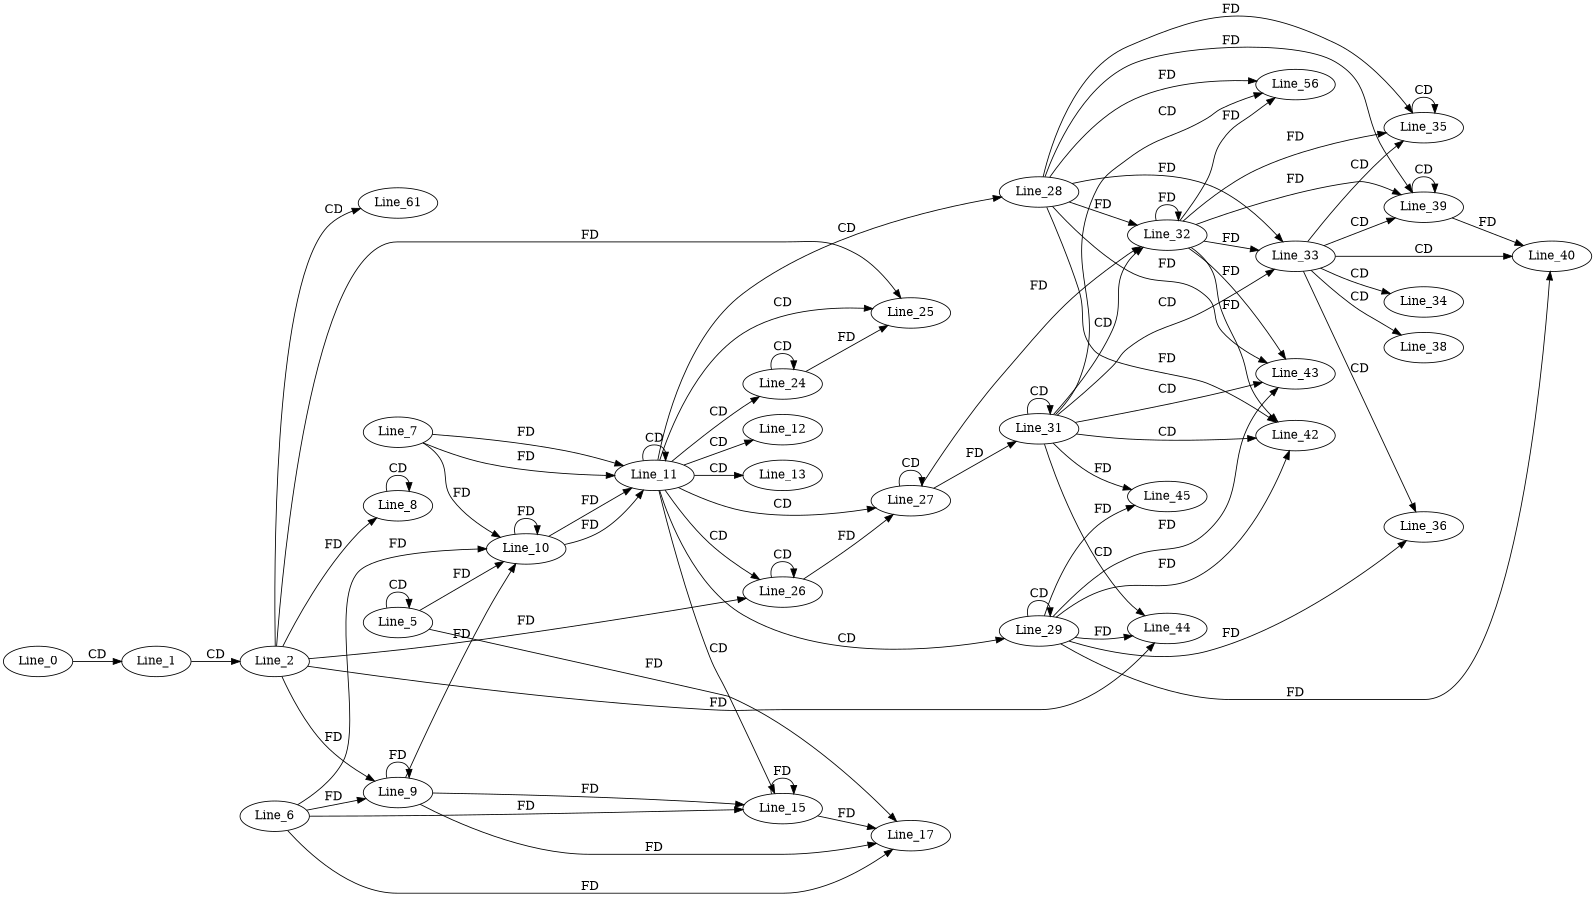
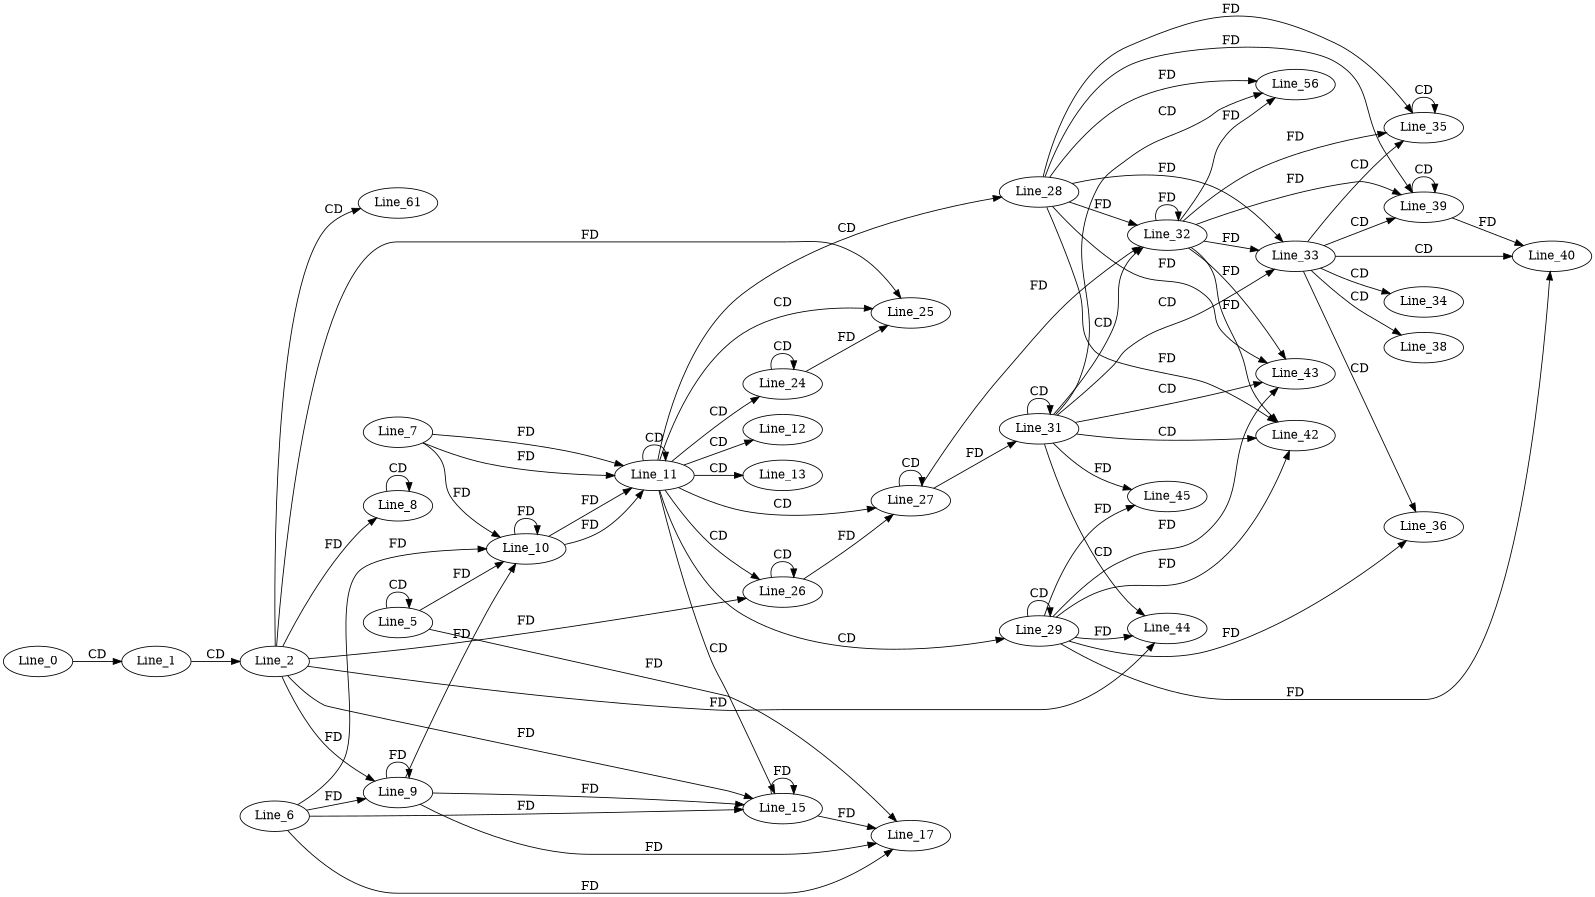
edge "Line_2" -> "Line_15": added, label "FD"
